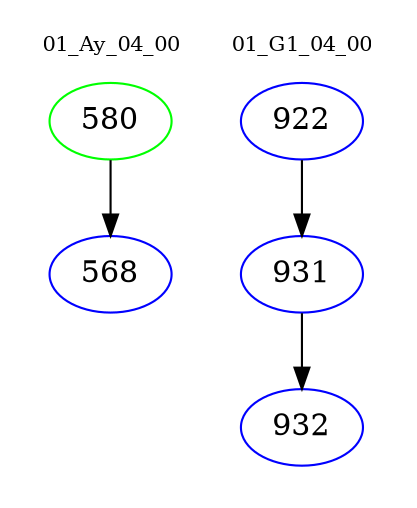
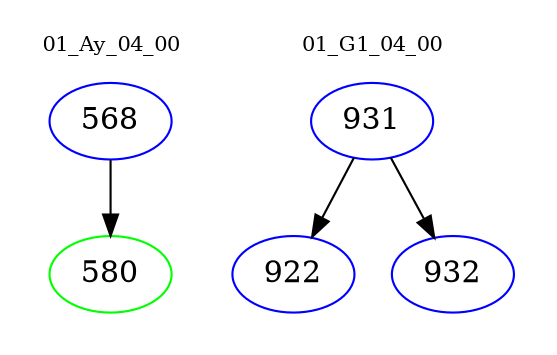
edge "580" -> "568": reversed
edge "922" -> "931": reversed
